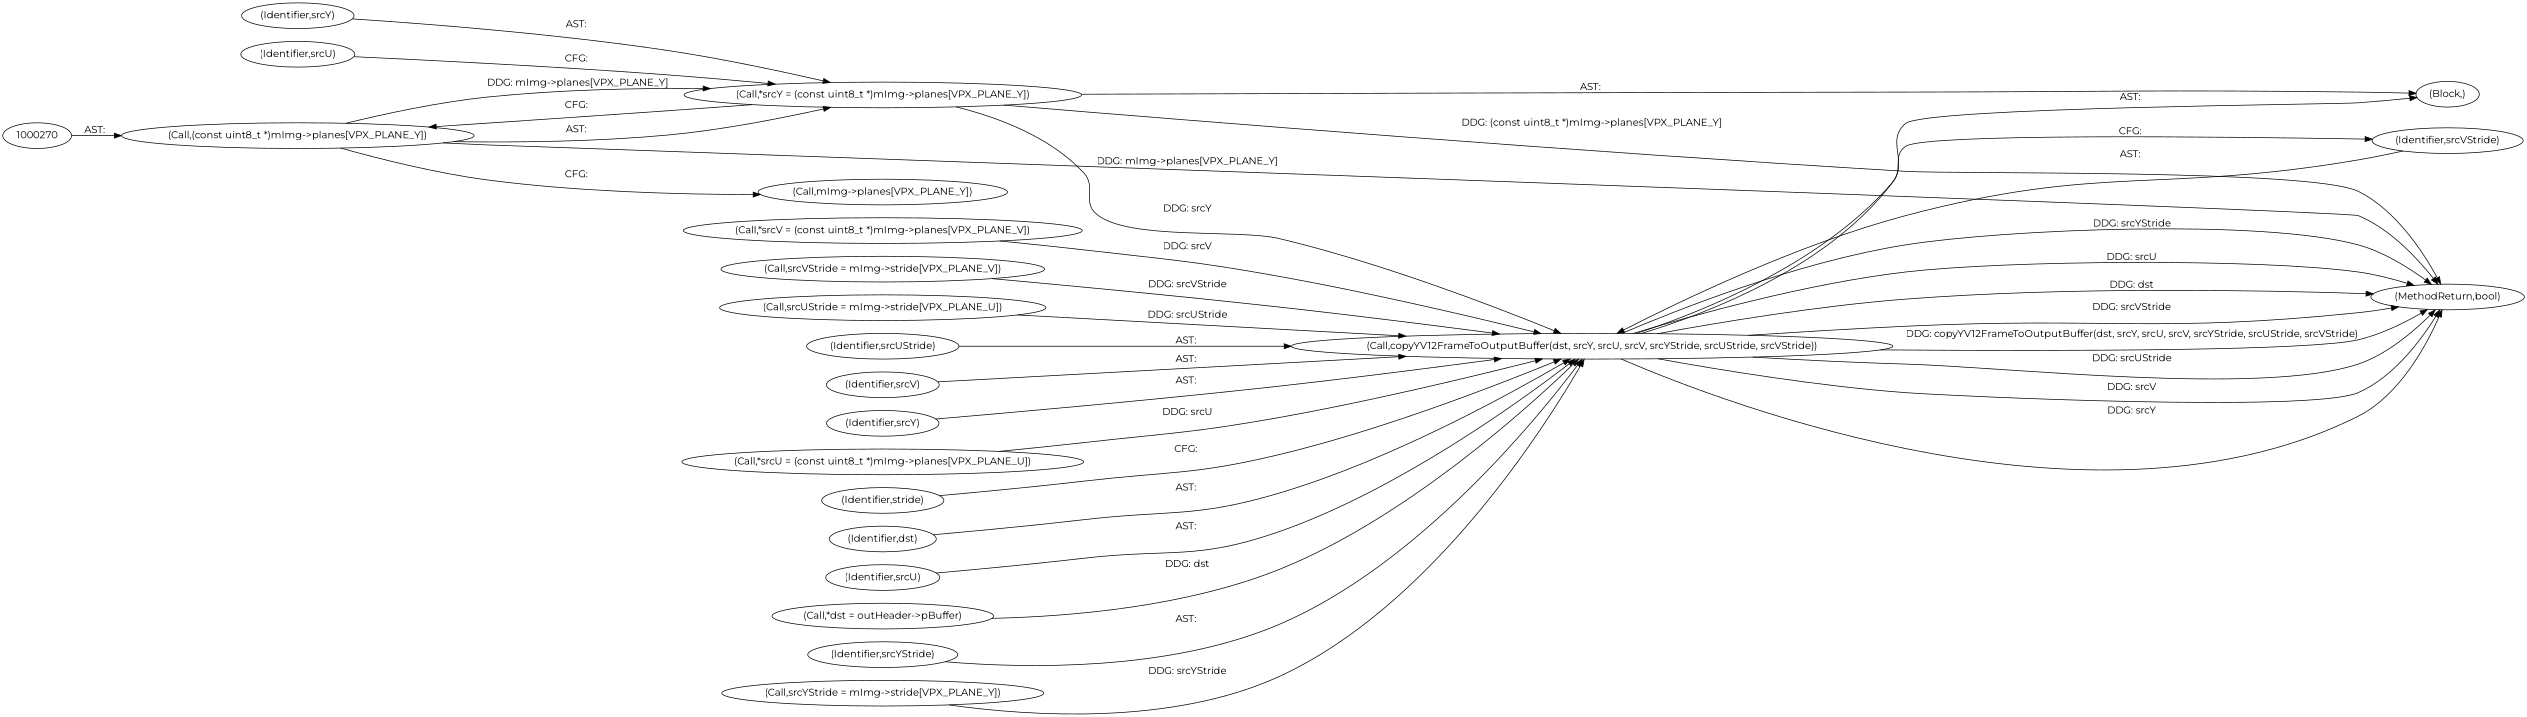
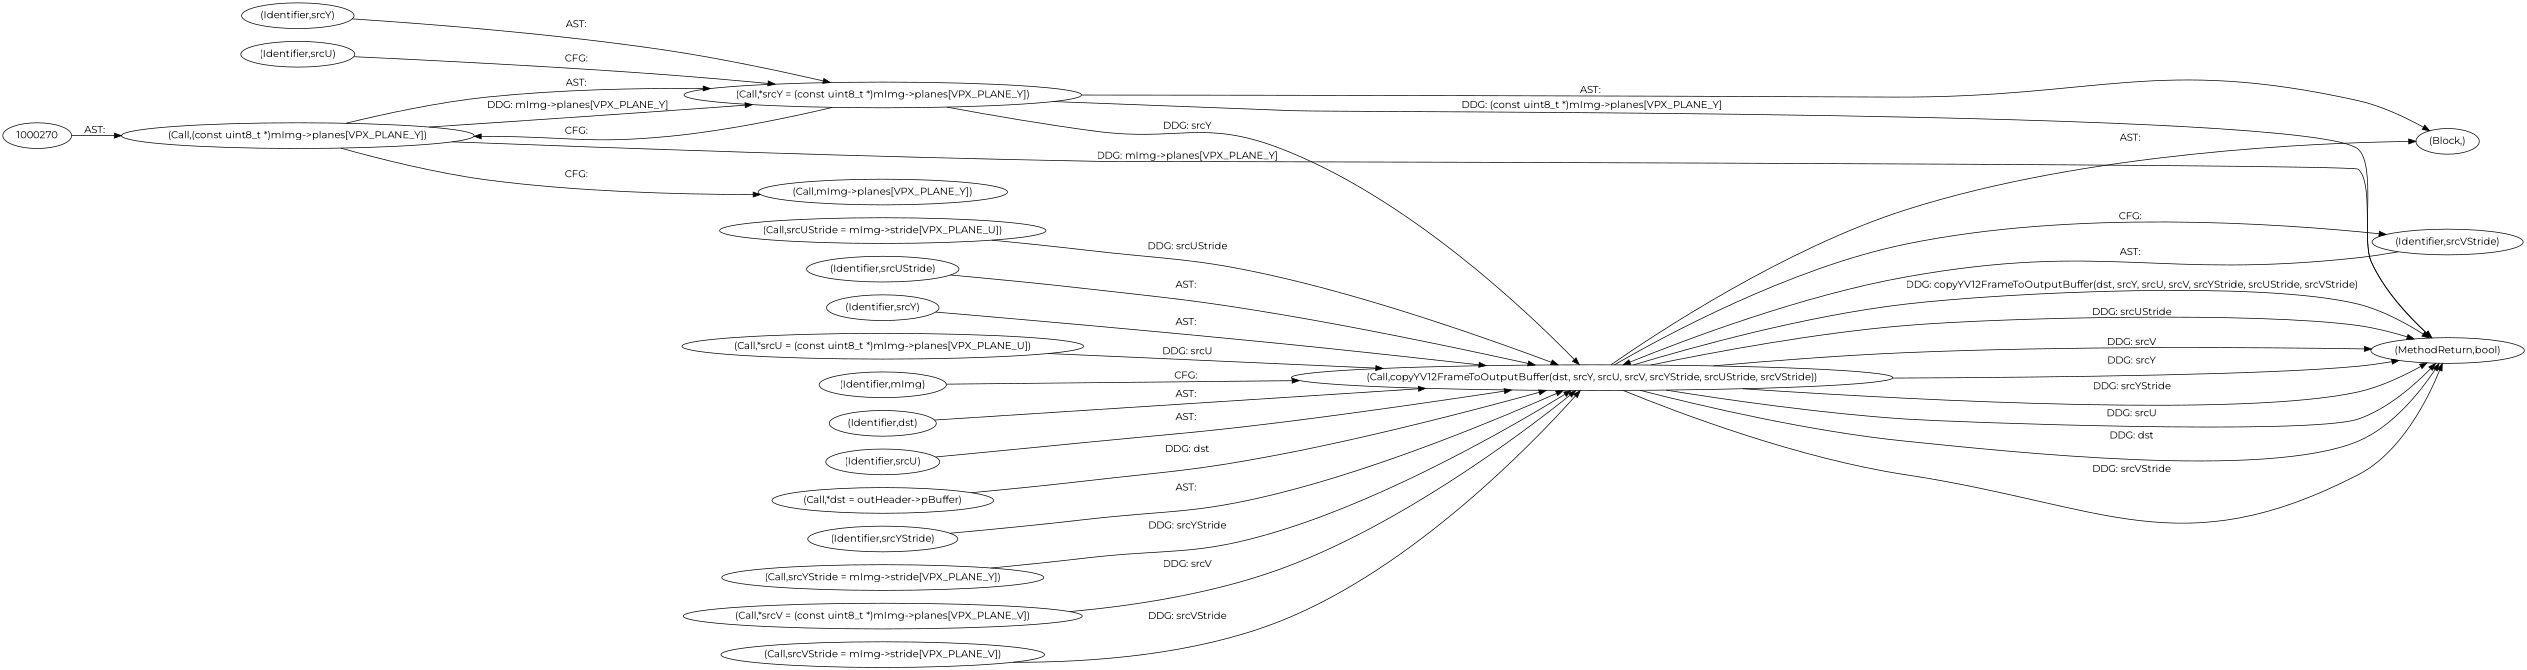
node "(Identifier,srcV)": removed
node "(Identifier,stride)": label "(Identifier,stride)" -> "(Identifier,mImg)"
